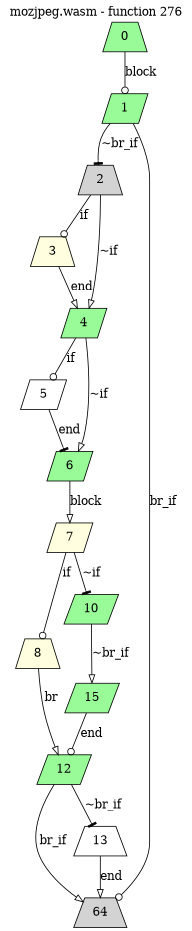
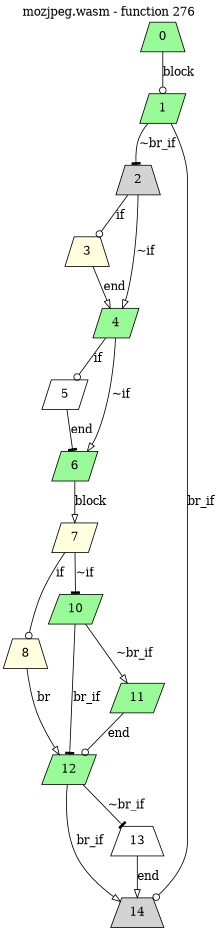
edge "10" -> "12": added, label "br_if"
node "15": label "15" -> "11"
node "64": label "64" -> "14"
